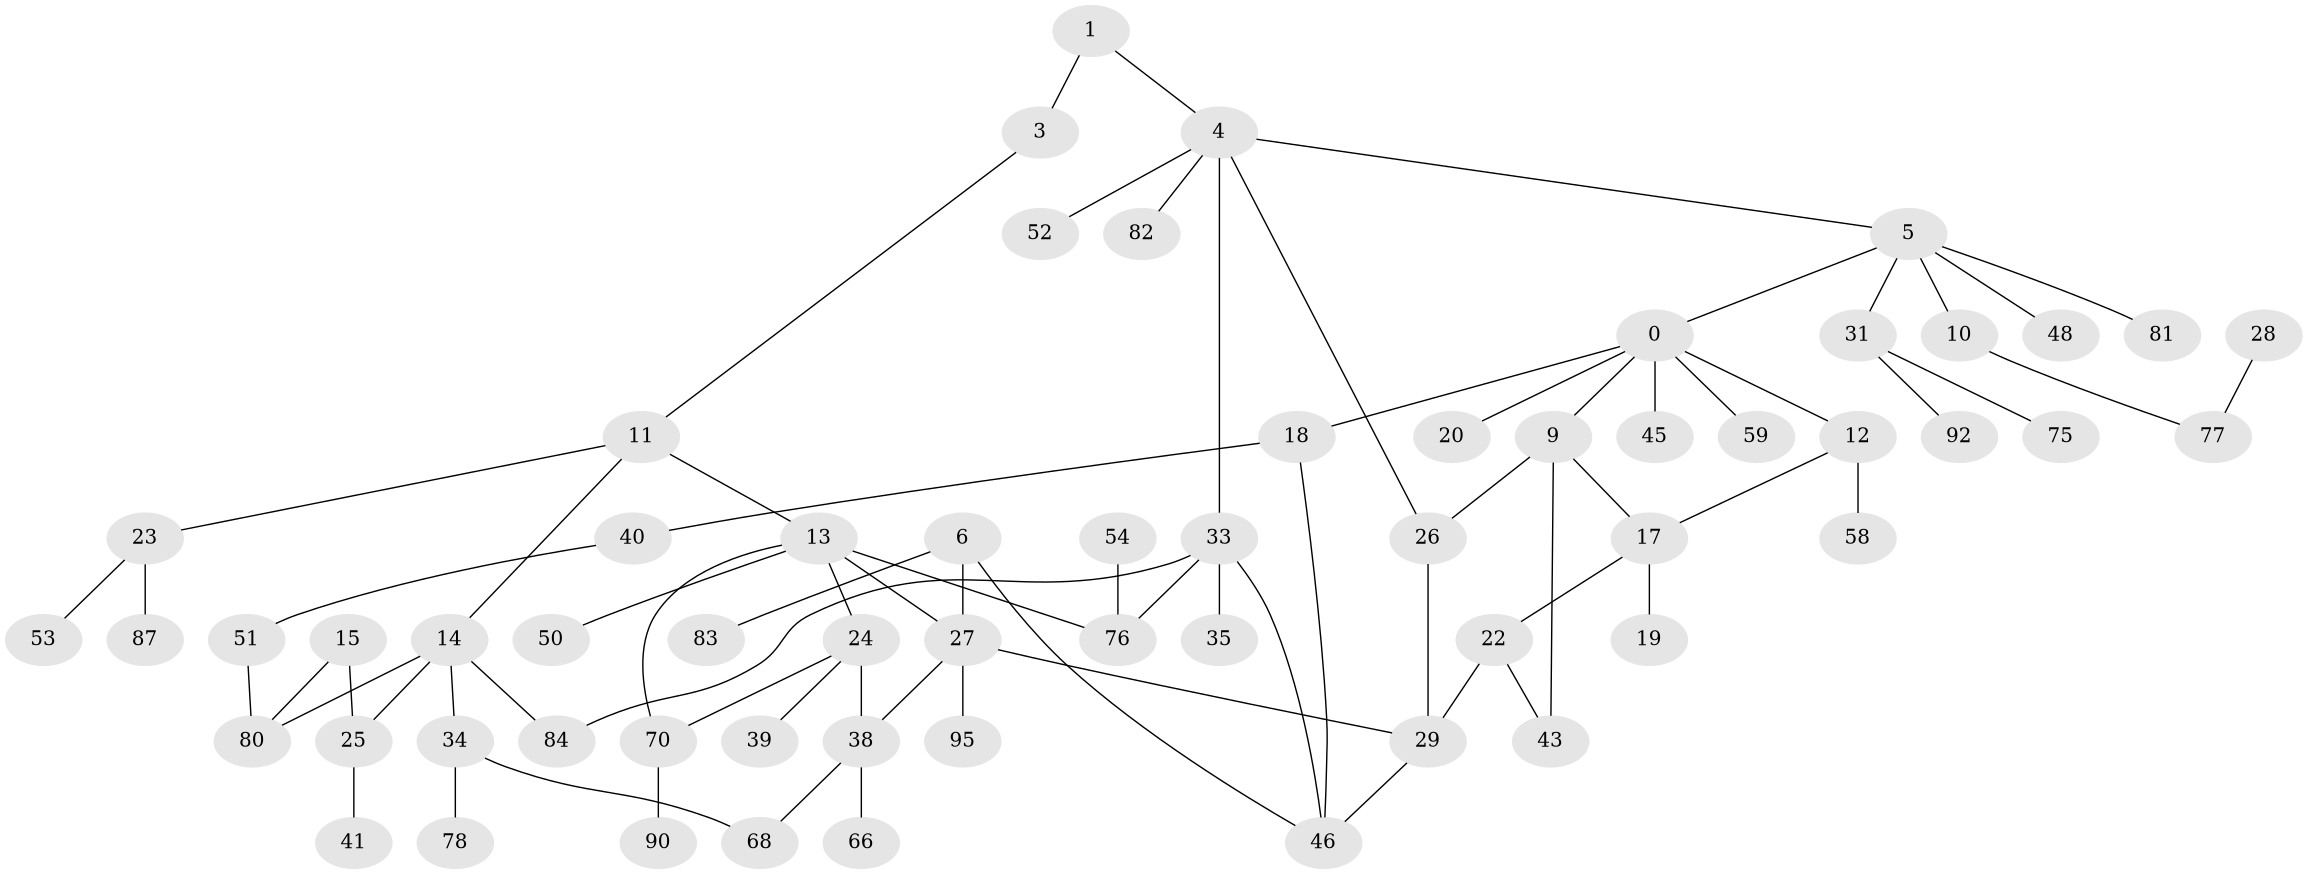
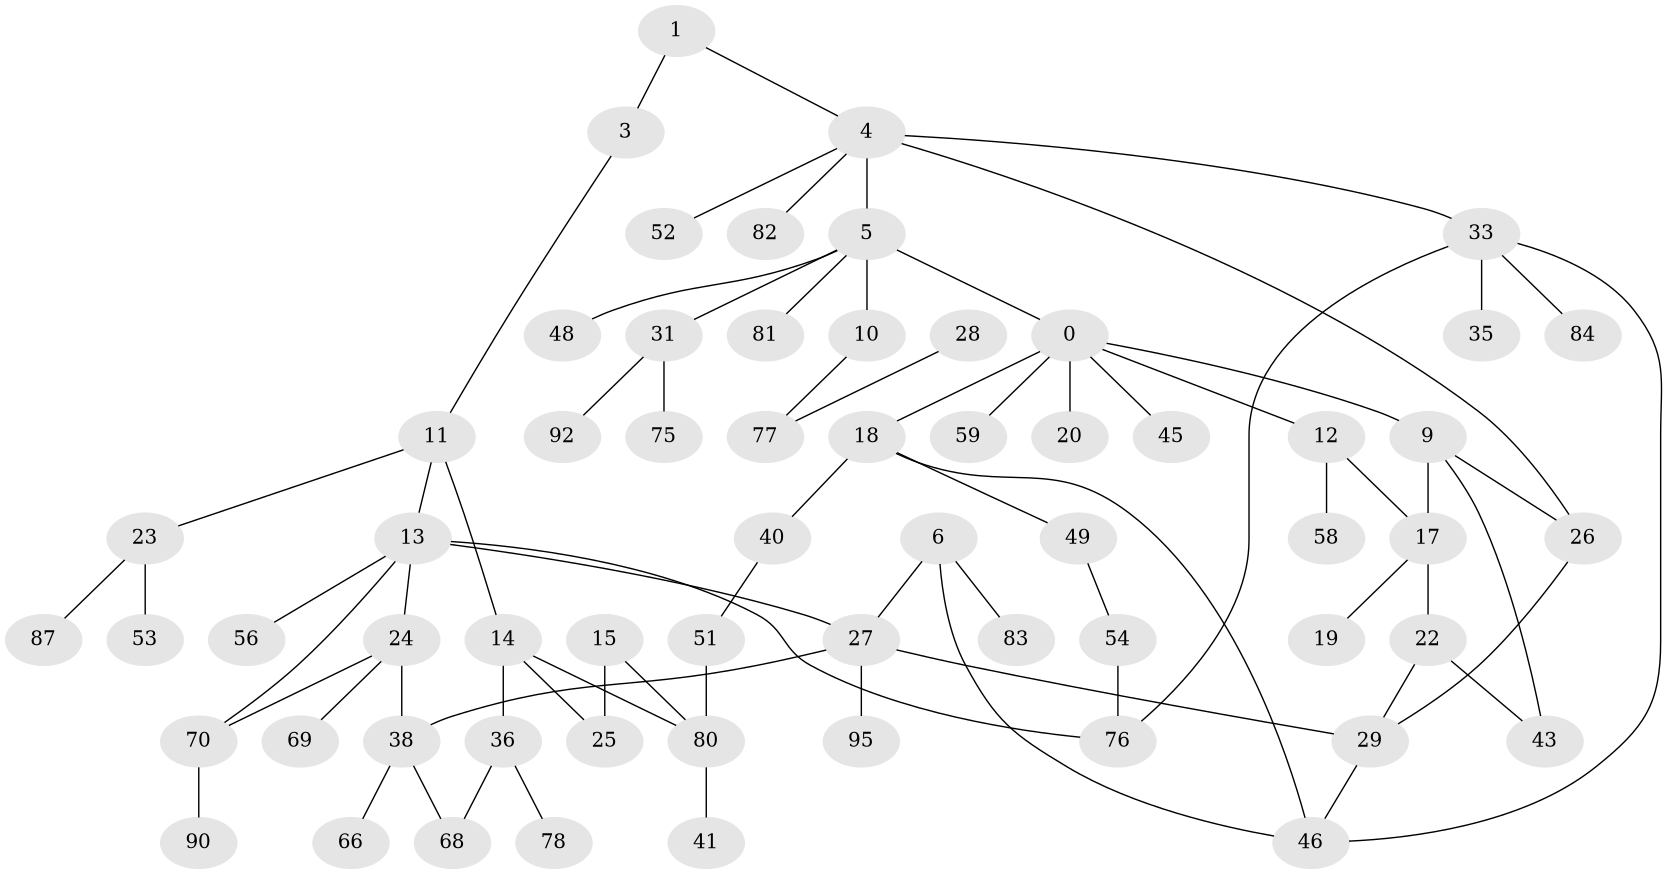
node "49": added
node "50": label "50" -> "56"
edge "14" -- "84": removed
node "34": label "34" -> "36"
node "39": label "39" -> "69"
edge "25" -- "41": now "80" -- "41"
